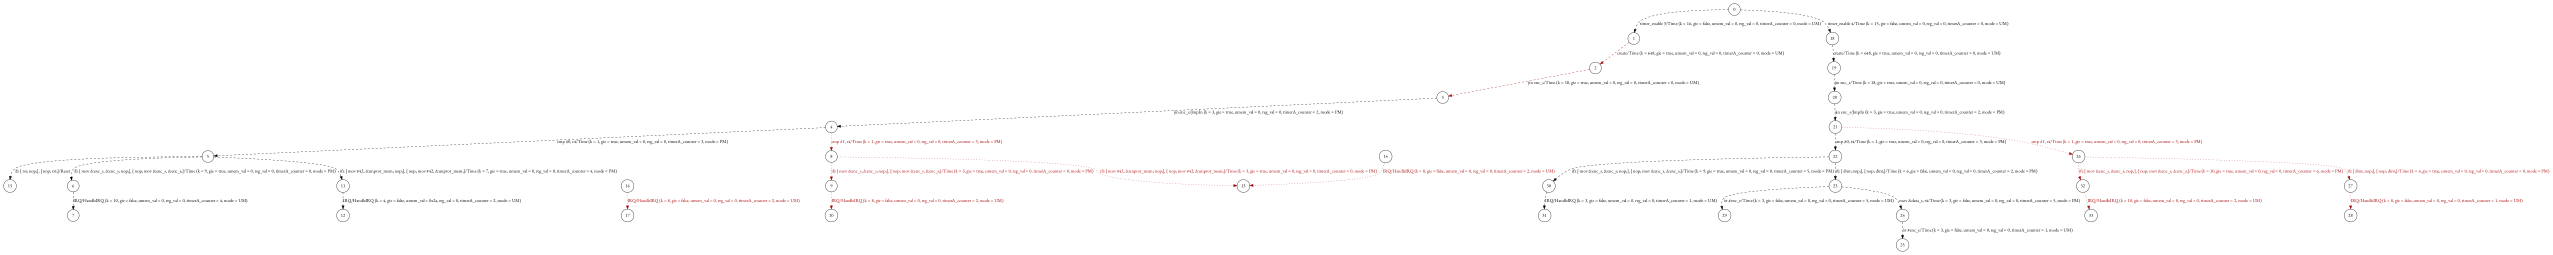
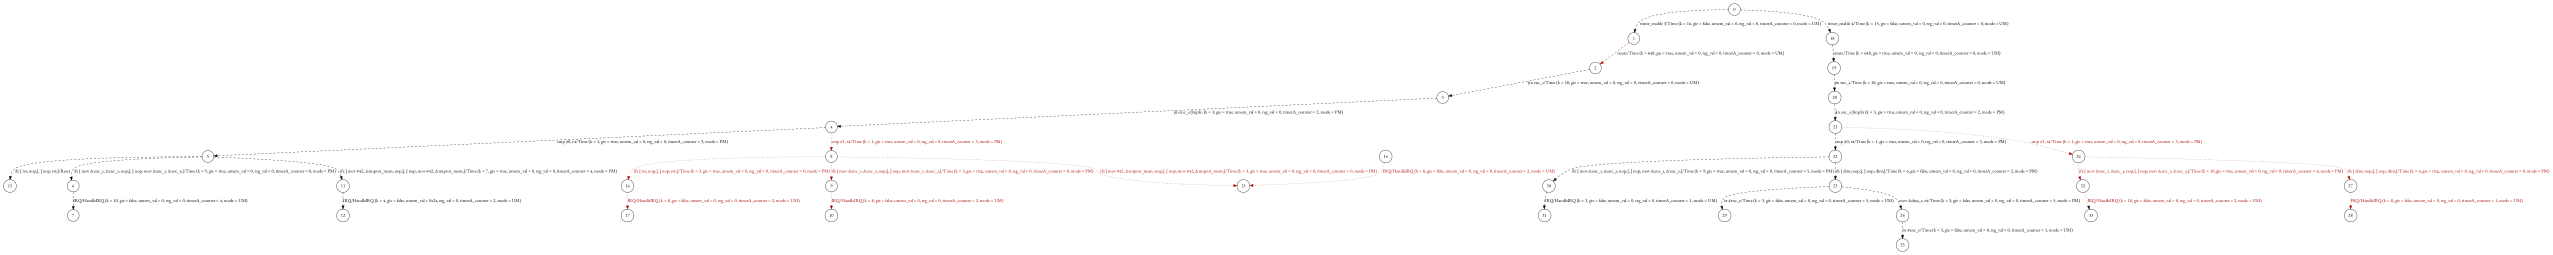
edge "2" -> "3": color #a40000 -> #000000
edge "8" -> "16": added, label "ifz [ rst; nop;], [ nop; rst;]/Time (k = 3, gie = true, umem_val = 0, reg_val = 0, timerA_counter = 0, mode = PM)"
edge "32" -> "33": color #a40000 -> #000000
